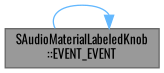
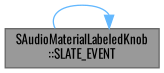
node "SAudioMaterialLabeledKnob ::EVENT_EVENT": label "SAudioMaterialLabeledKnob ::EVENT_EVENT" -> "SAudioMaterialLabeledKnob ::SLATE_EVENT"
